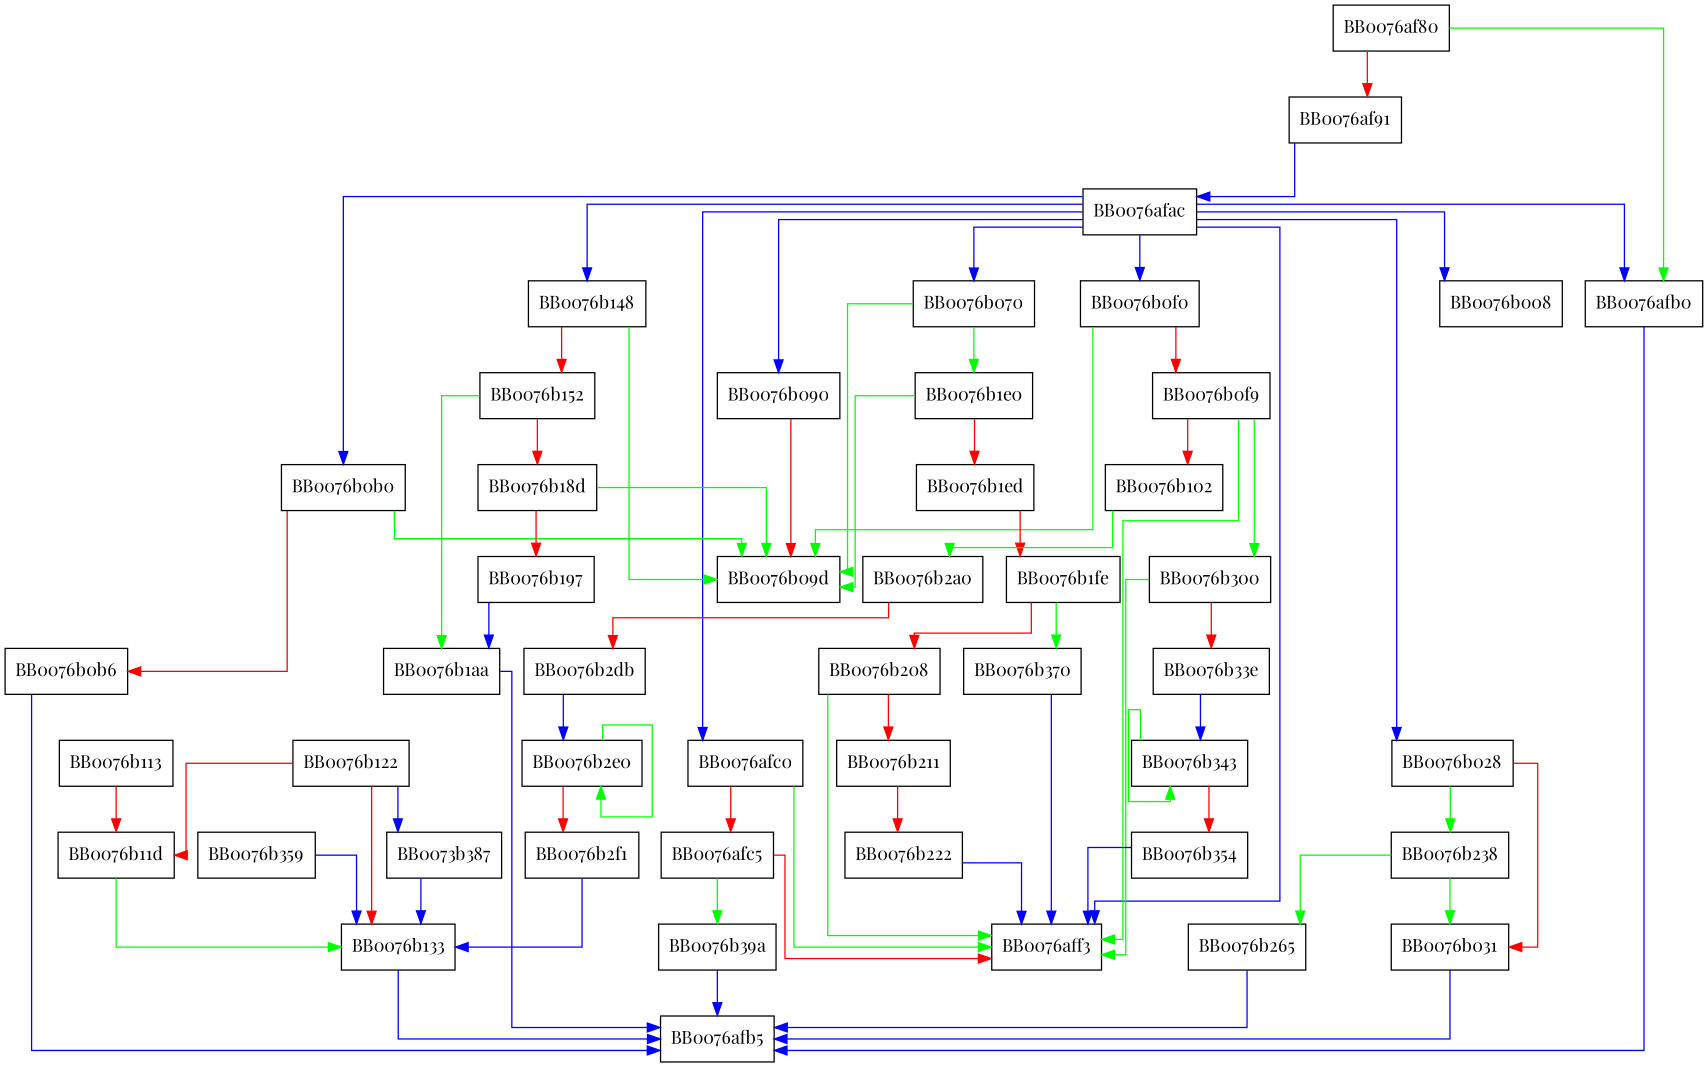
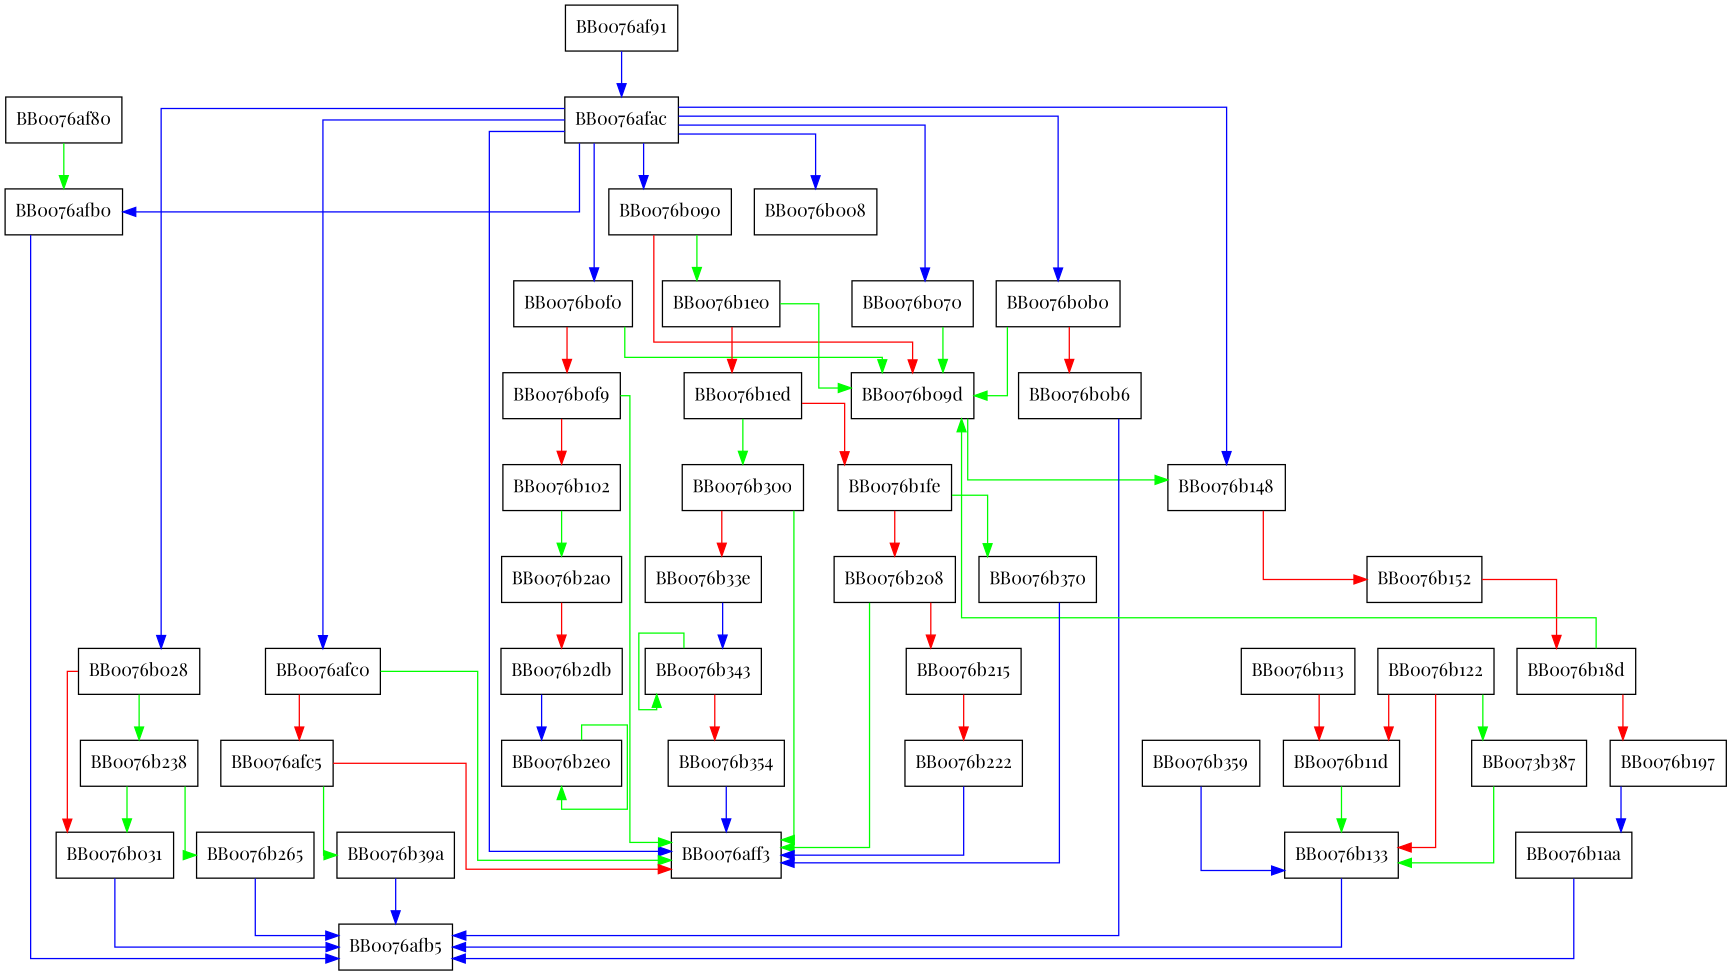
edge "BB0076af80" -> "BB0076af91": removed
edge "BB0076b070" -> "BB0076b1e0": now "BB0076b090" -> "BB0076b1e0"
edge "BB0076b0f9" -> "BB0076b300": now "BB0076b1ed" -> "BB0076b300"
edge "BB0076b152" -> "BB0076b1aa": removed
edge "BB0076b148" -> "BB0076b09d": reversed
node "BB0076b211": label "BB0076b211" -> "BB0076b215"
edge "BB0076b122" -> "BB0073b387": color blue -> green
node "BB0076b2f1": removed
edge "BB0073b387" -> "BB0076b133": color blue -> green
